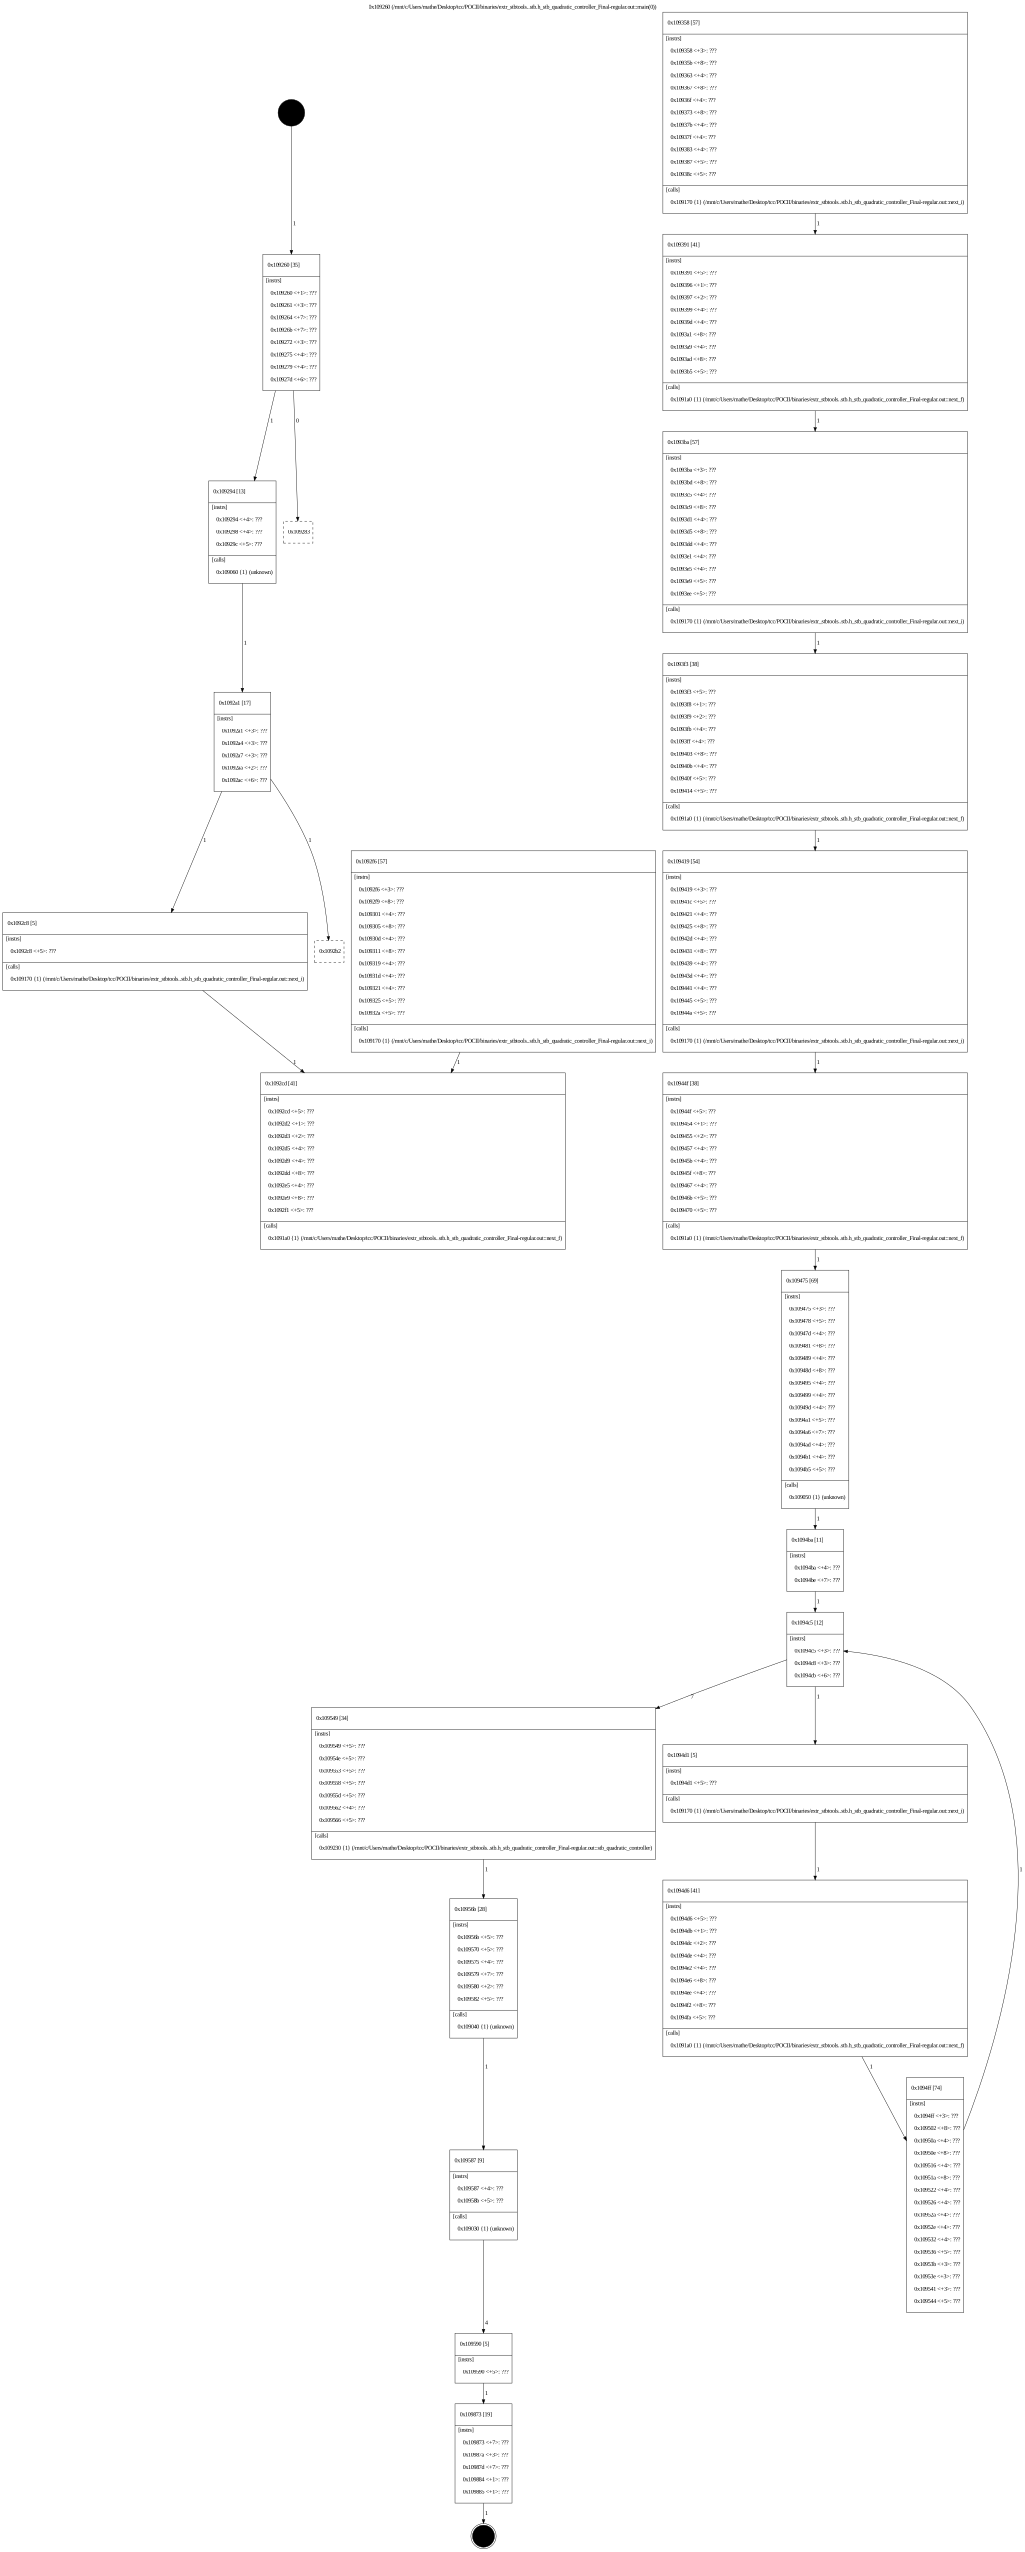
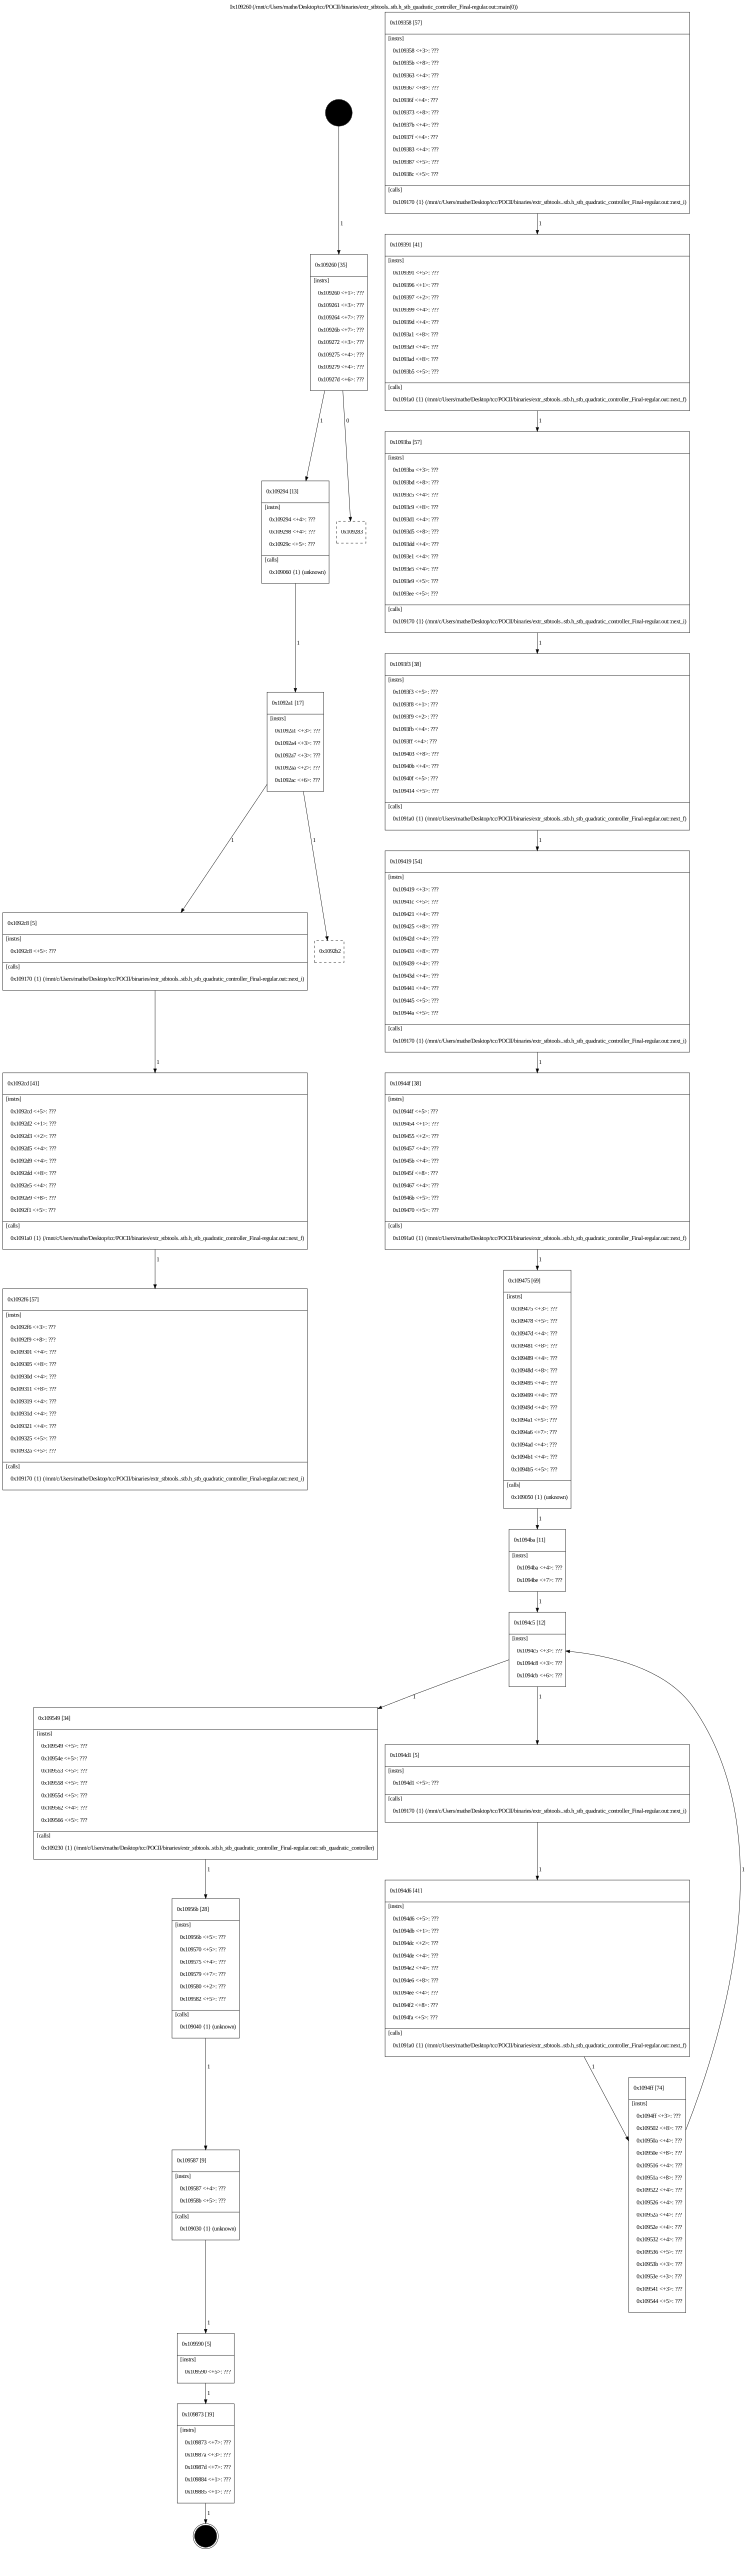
edge "0x1092f6 [57]" -> "0x1092cd [41]": reversed
edge "0x1094c5 [12]" -> "0x109549 [34]": label " 7" -> " 1"
edge "0x109587 [9]" -> "0x109590 [5]": label " 4" -> " 1"
